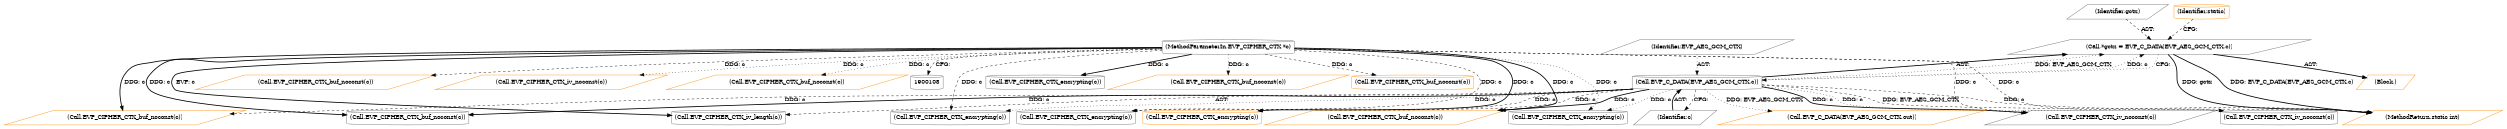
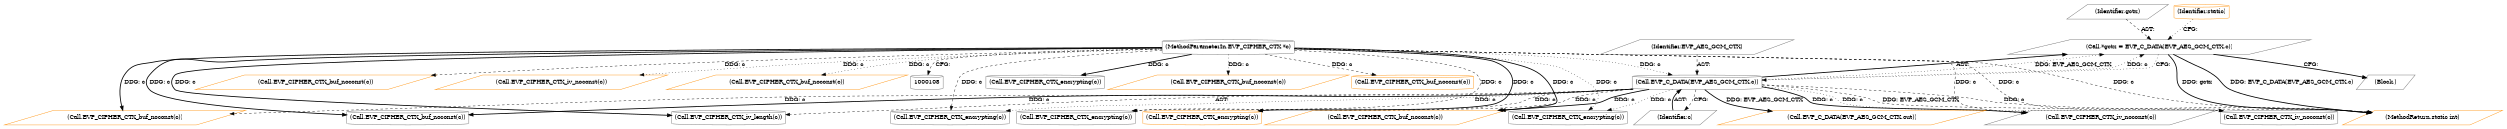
edge "(Identifier,static)" -> "(Call,*gctx = EVP_C_DATA(EVP_AES_GCM_CTX,c))": style dashed -> dotted
edge "(MethodParameterIn,EVP_CIPHER_CTX *c)" -> "(Call,EVP_C_DATA(EVP_AES_GCM_CTX,c))": added, label "DDG: c"
edge "(Identifier,EVP_AES_GCM_CTX)" -> "(Call,EVP_C_DATA(EVP_AES_GCM_CTX,c))": style dotted -> dashed
edge "(Call,*gctx = EVP_C_DATA(EVP_AES_GCM_CTX,c))" -> "(Block,)": label "AST: " -> "CFG: "
edge "(MethodParameterIn,EVP_CIPHER_CTX *c)" -> "(MethodReturn,static int)": added, label "DDG: c"
edge "(MethodParameterIn,EVP_CIPHER_CTX *c)" -> "(Call,EVP_CIPHER_CTX_iv_length(c))": label "EVP: c" -> "DDG: c"
node "1900108": label "1900108" -> "1000108"
node "(Block,)": color darkorange -> gray40
edge "(Call,EVP_C_DATA(EVP_AES_GCM_CTX,c))" -> "(Call,EVP_C_DATA(EVP_AES_GCM_CTX,out))": style dotted -> bold
